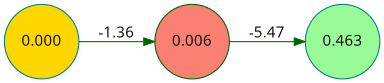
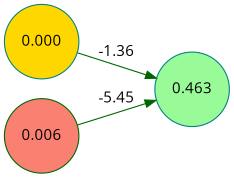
edge "0.006" -> "0.463": label "-5.47" -> "-5.45"
edge "0.000" -> "0.006": now "0.000" -> "0.463"
